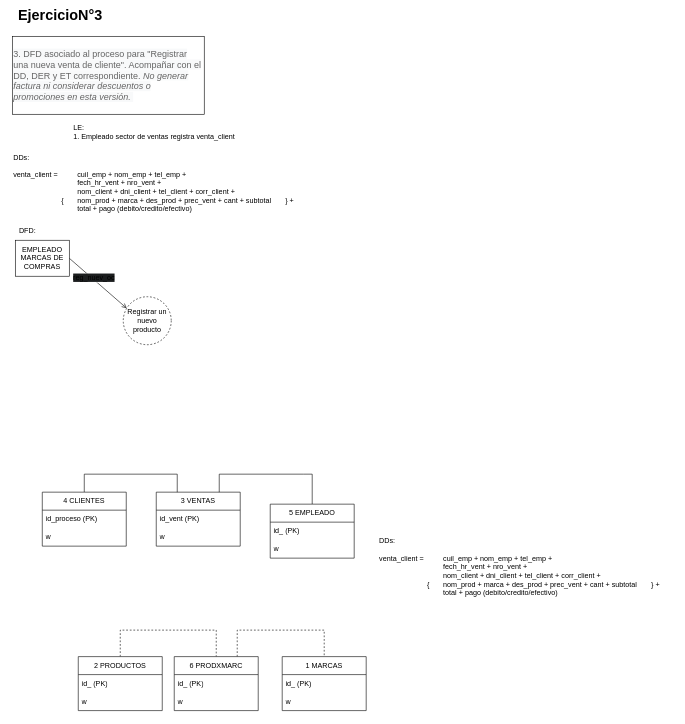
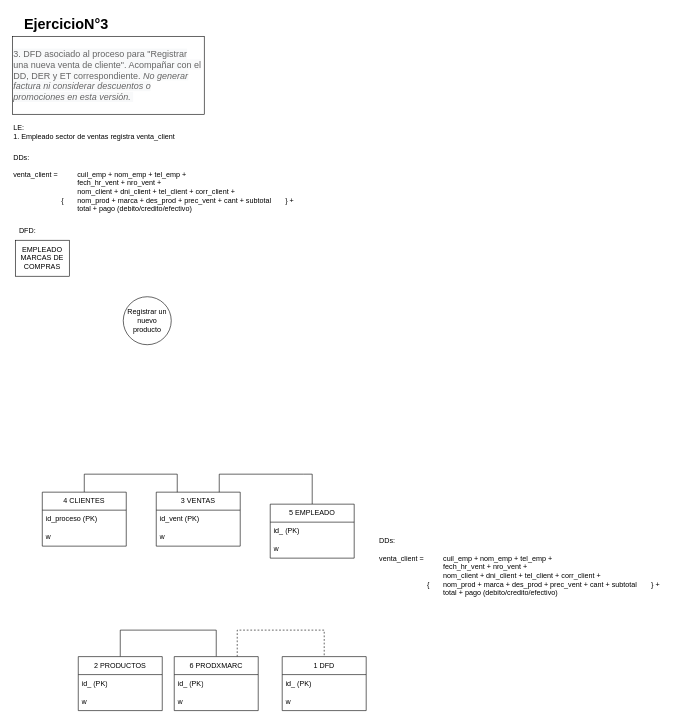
node "EjercicioN°3": moved (84, 15) -> (90, 24)
node "LE: 1. Empleado sector de ventas registra venta_client": moved (159, 132) -> (99, 132)
edge "EMPLEADO MARCAS DE COMPRAS" -> "Registrar un nuevo producto": removed, label "reg_nuev_oc"
node "Registrar un nuevo producto": style dashed -> solid
edge "2 PRODUCTOS" -- "6 PRODXMARC": style dashed -> solid
node "1 MARCAS": label "1 MARCAS" -> "1 DFD"
